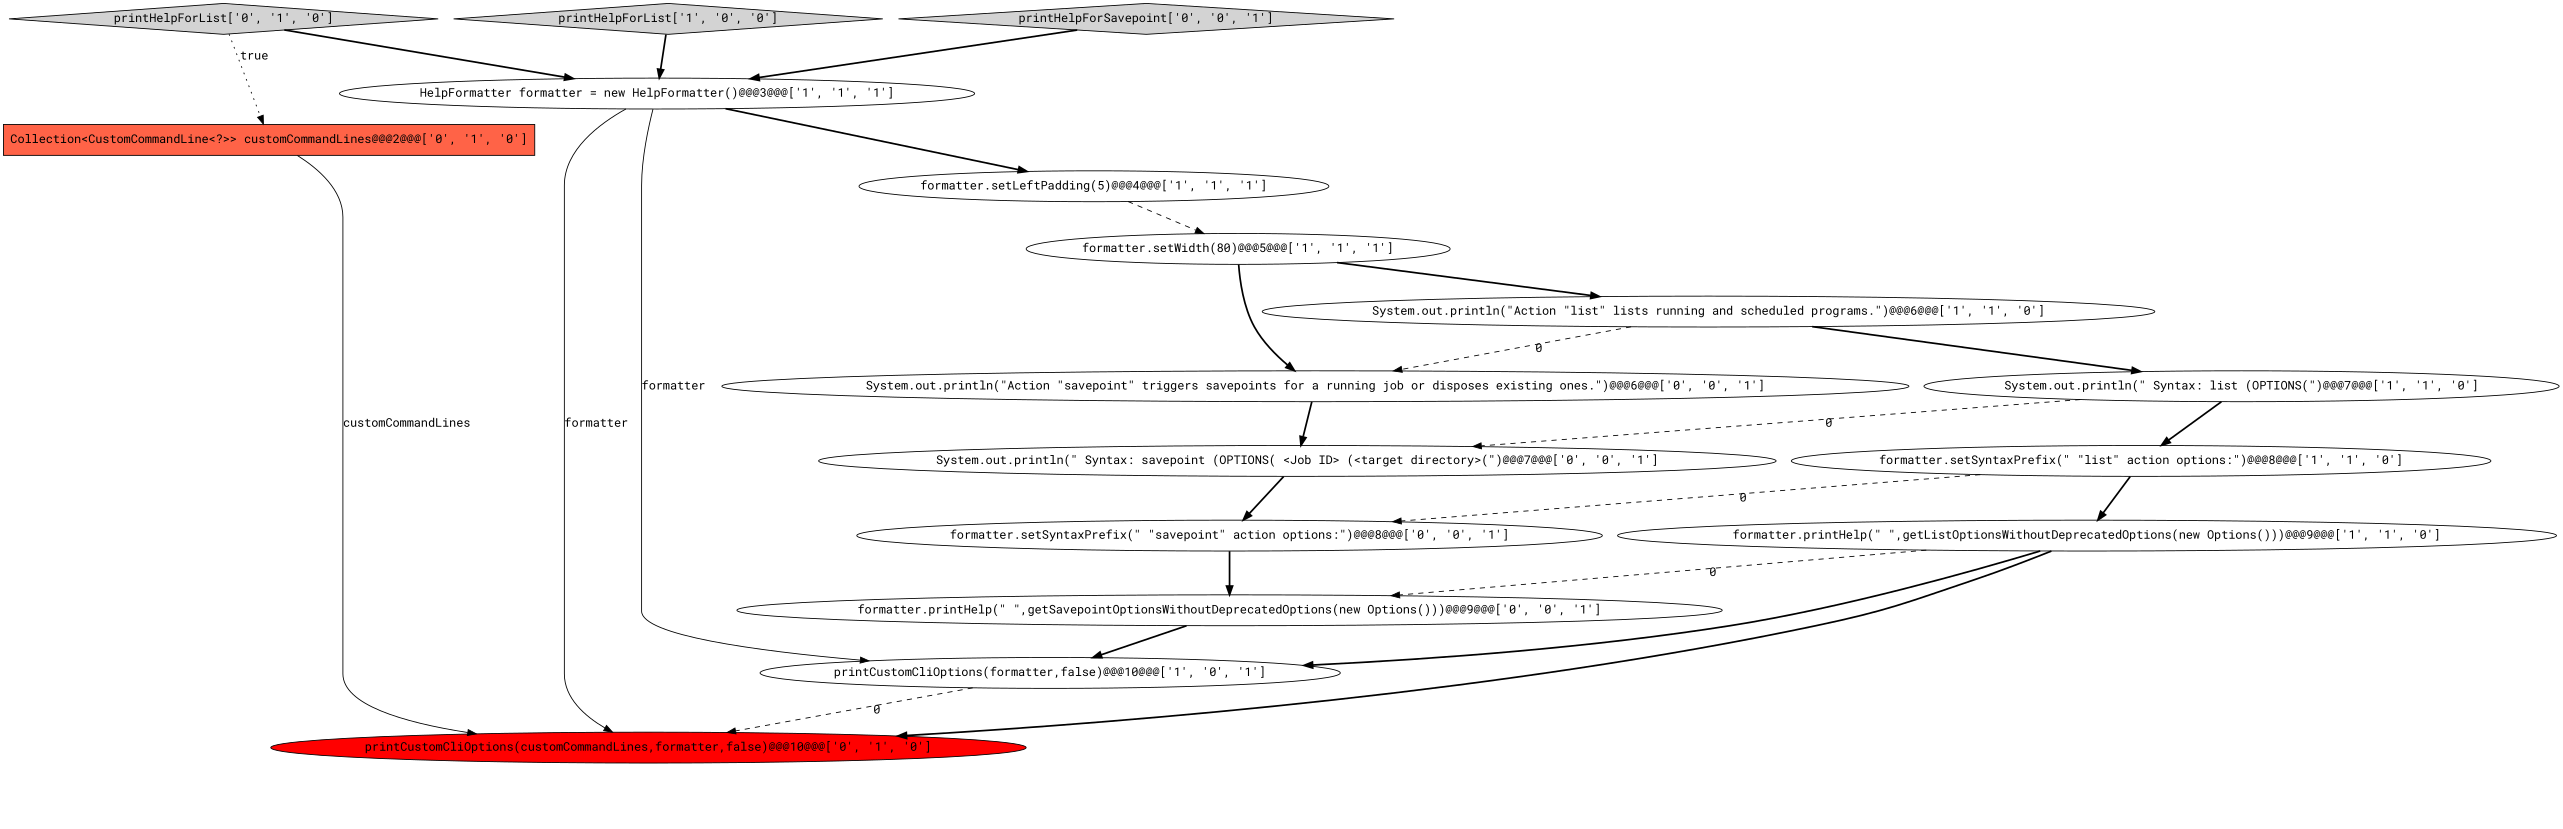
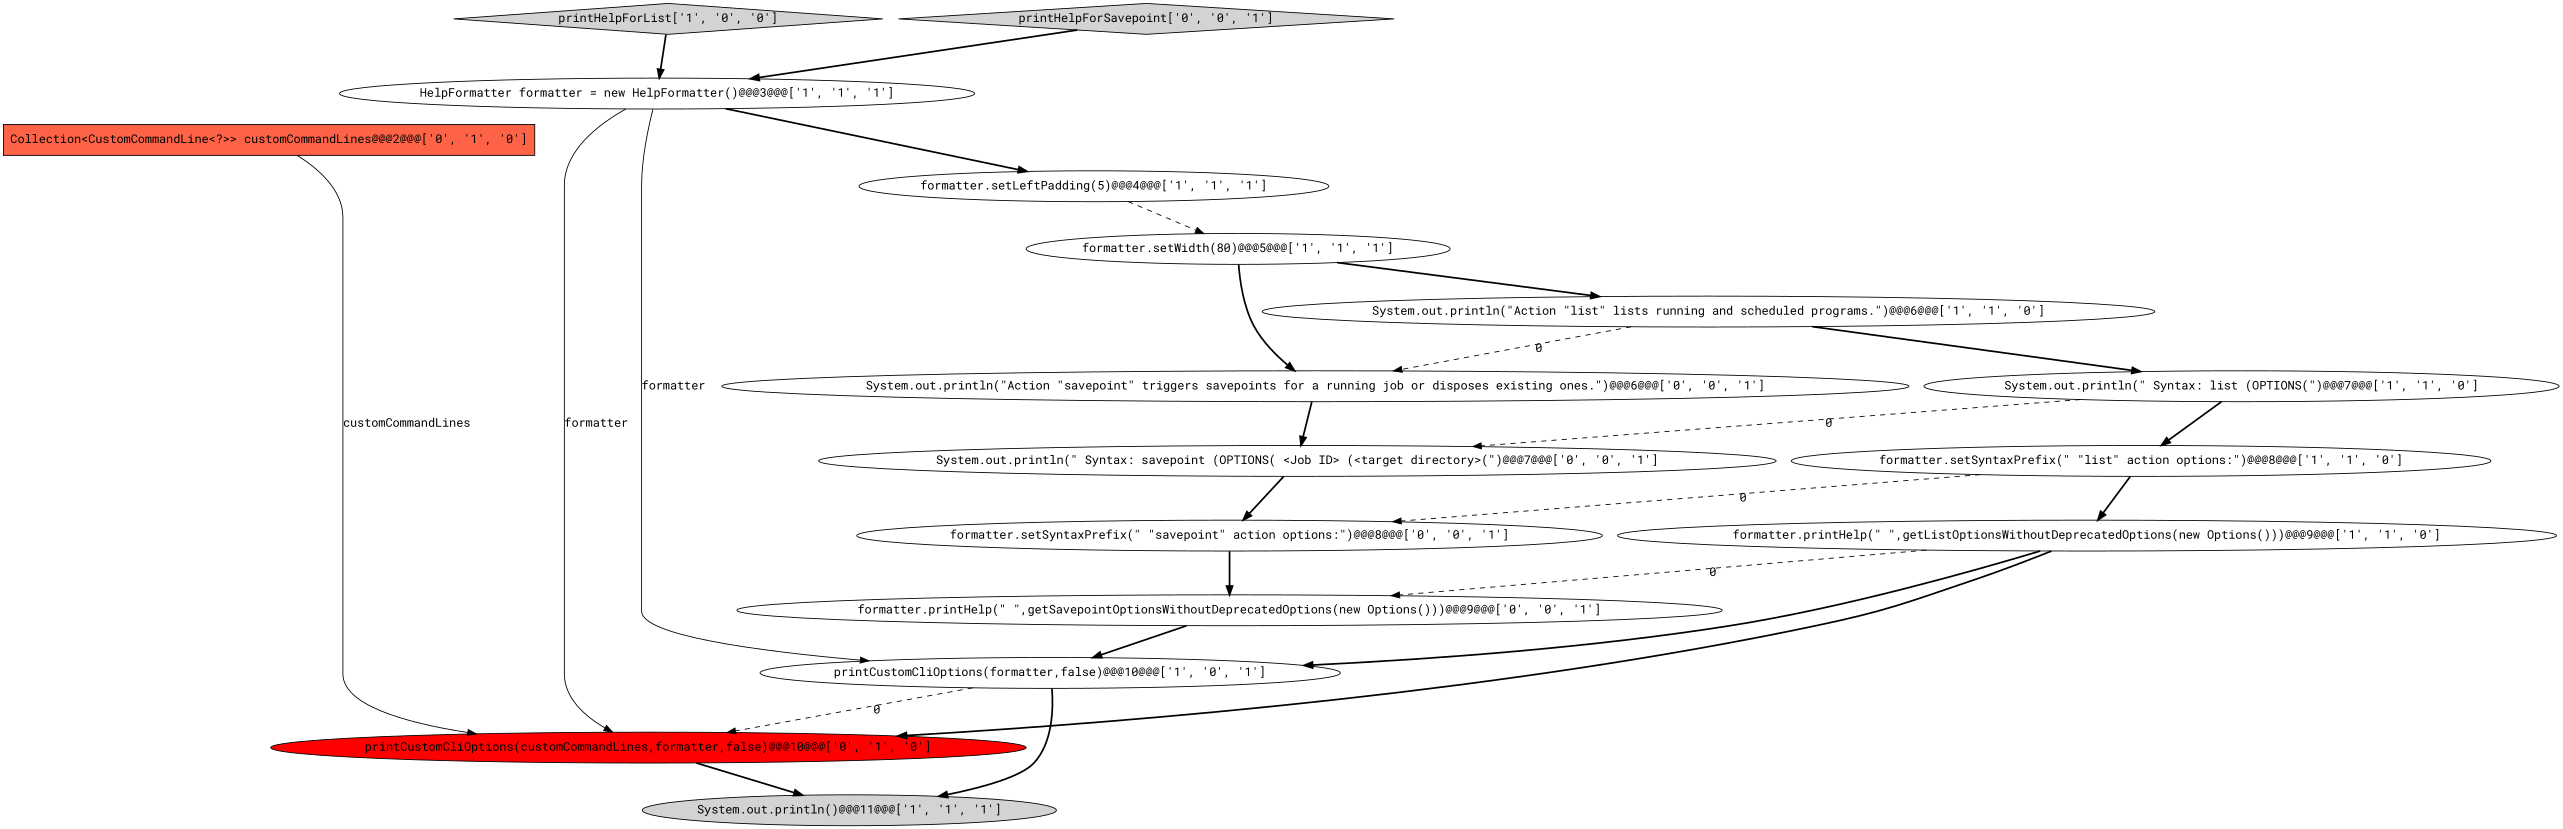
node "printHelpForList['0', '1', '0']": removed
node "System.out.println()@@@11@@@['1', '1', '1']": added
